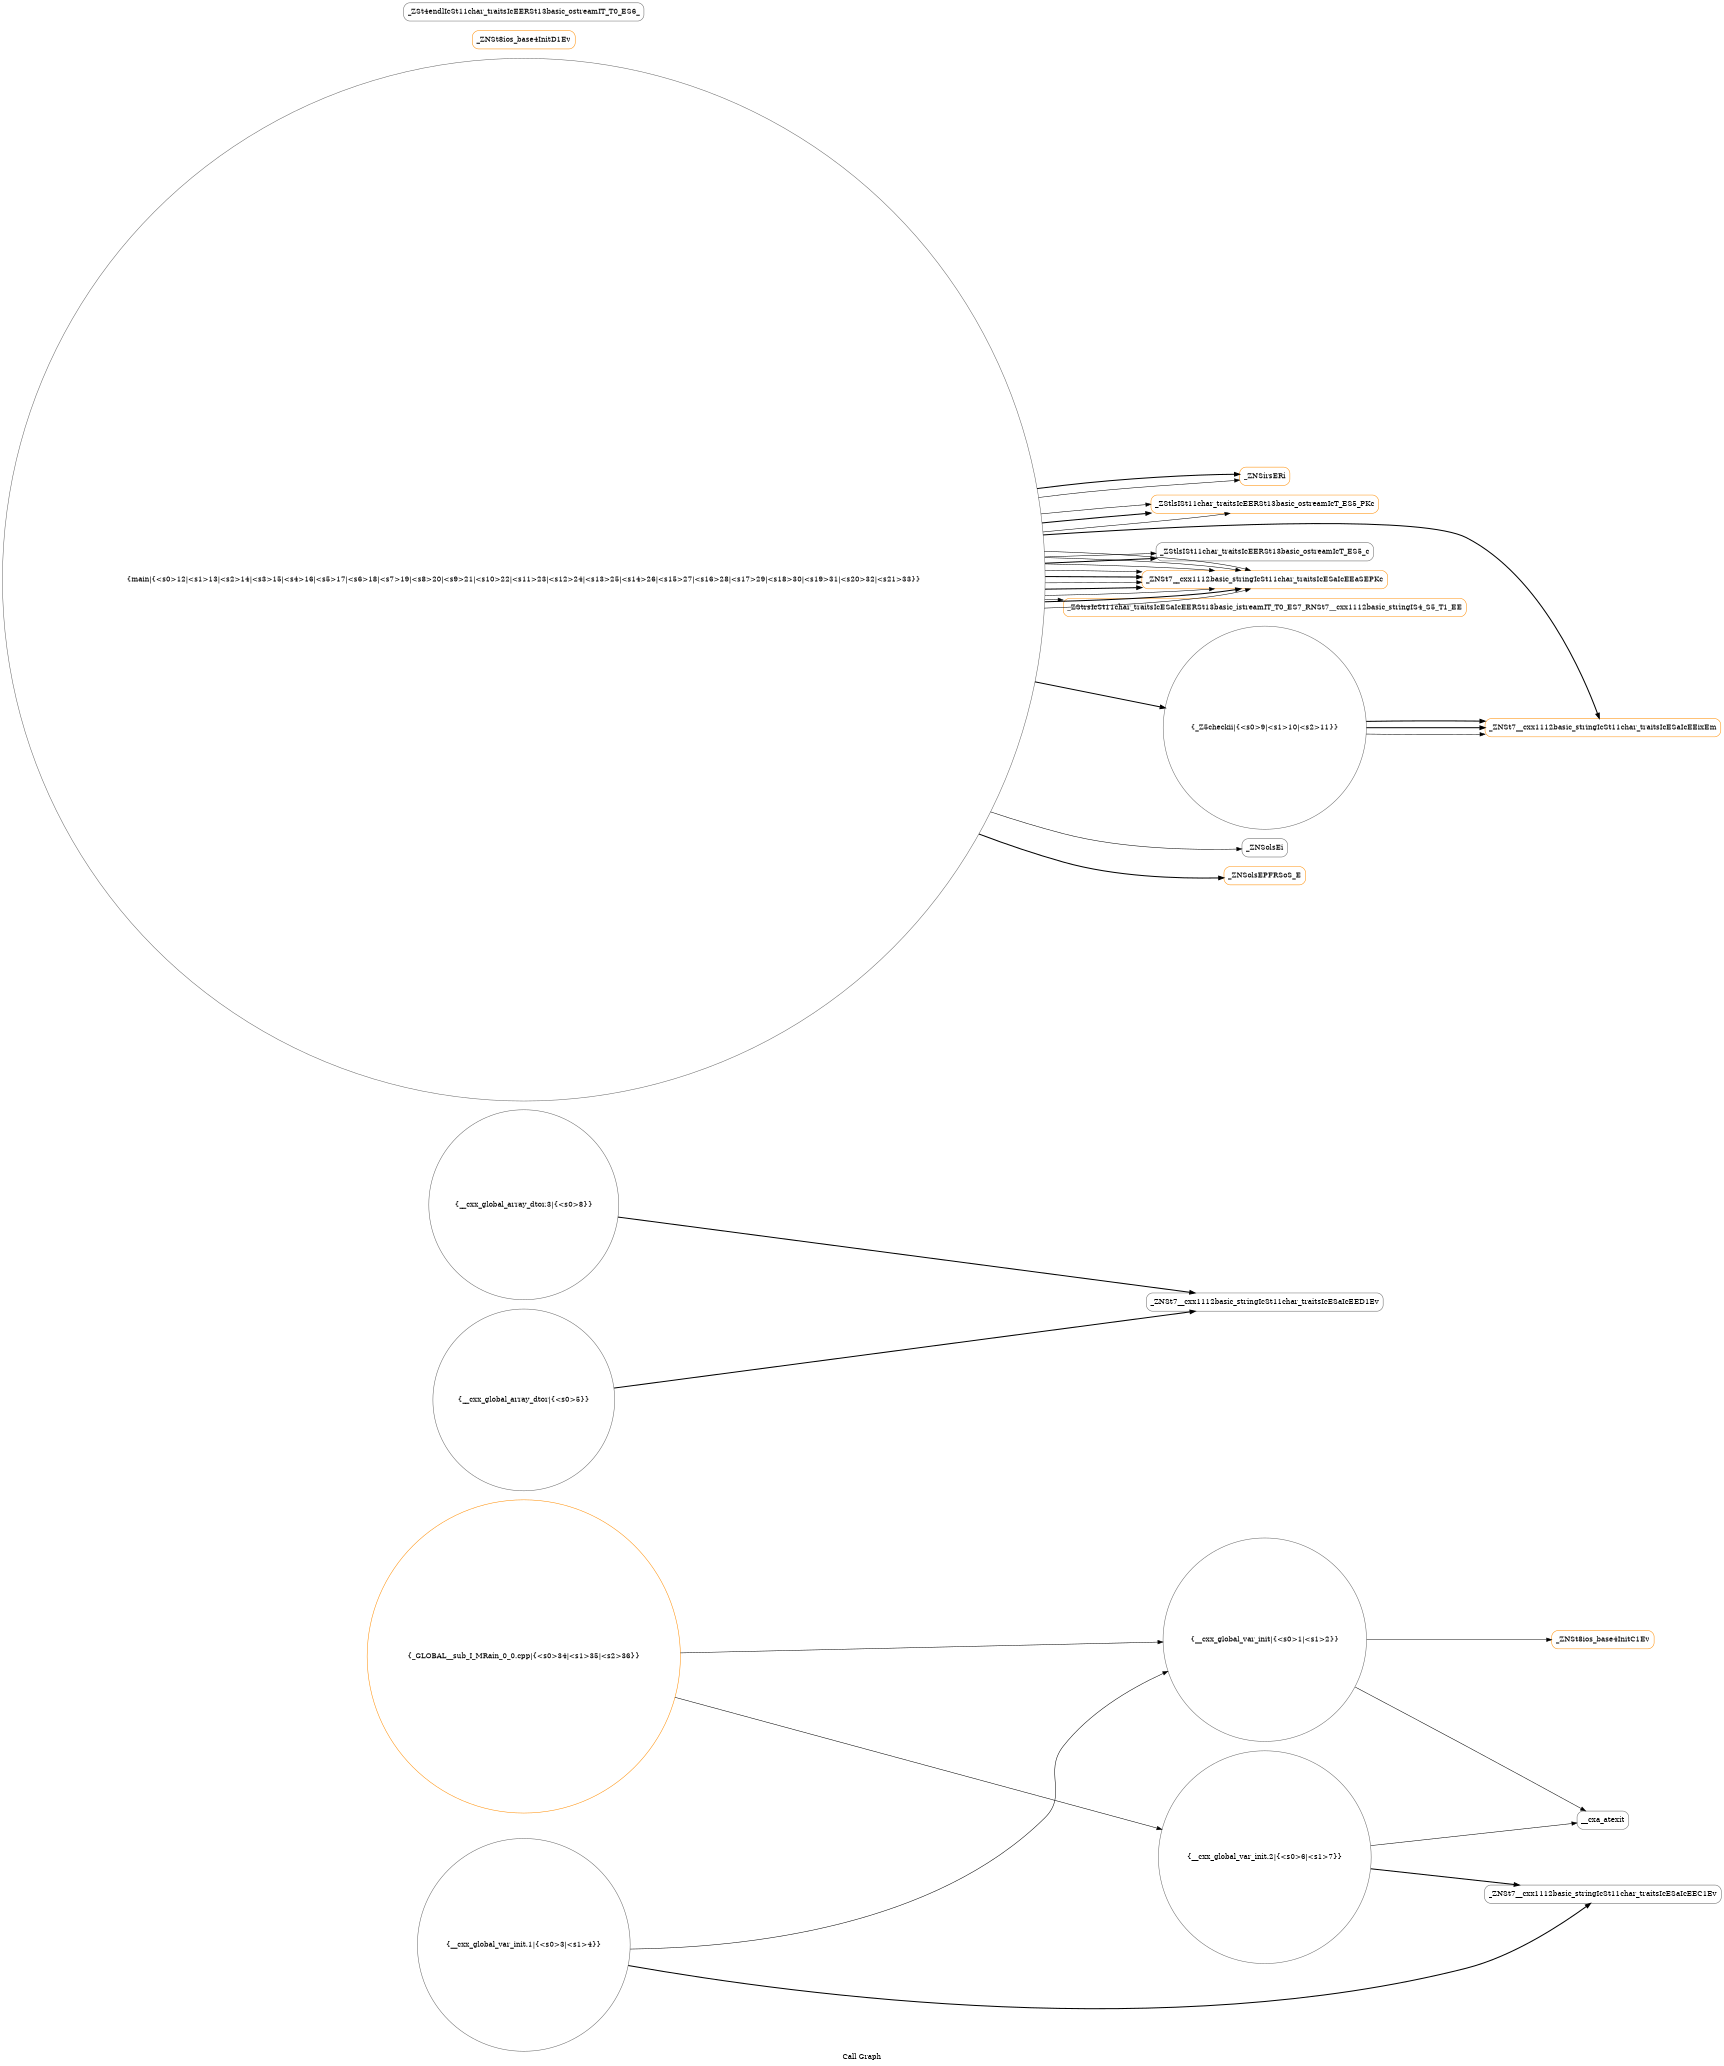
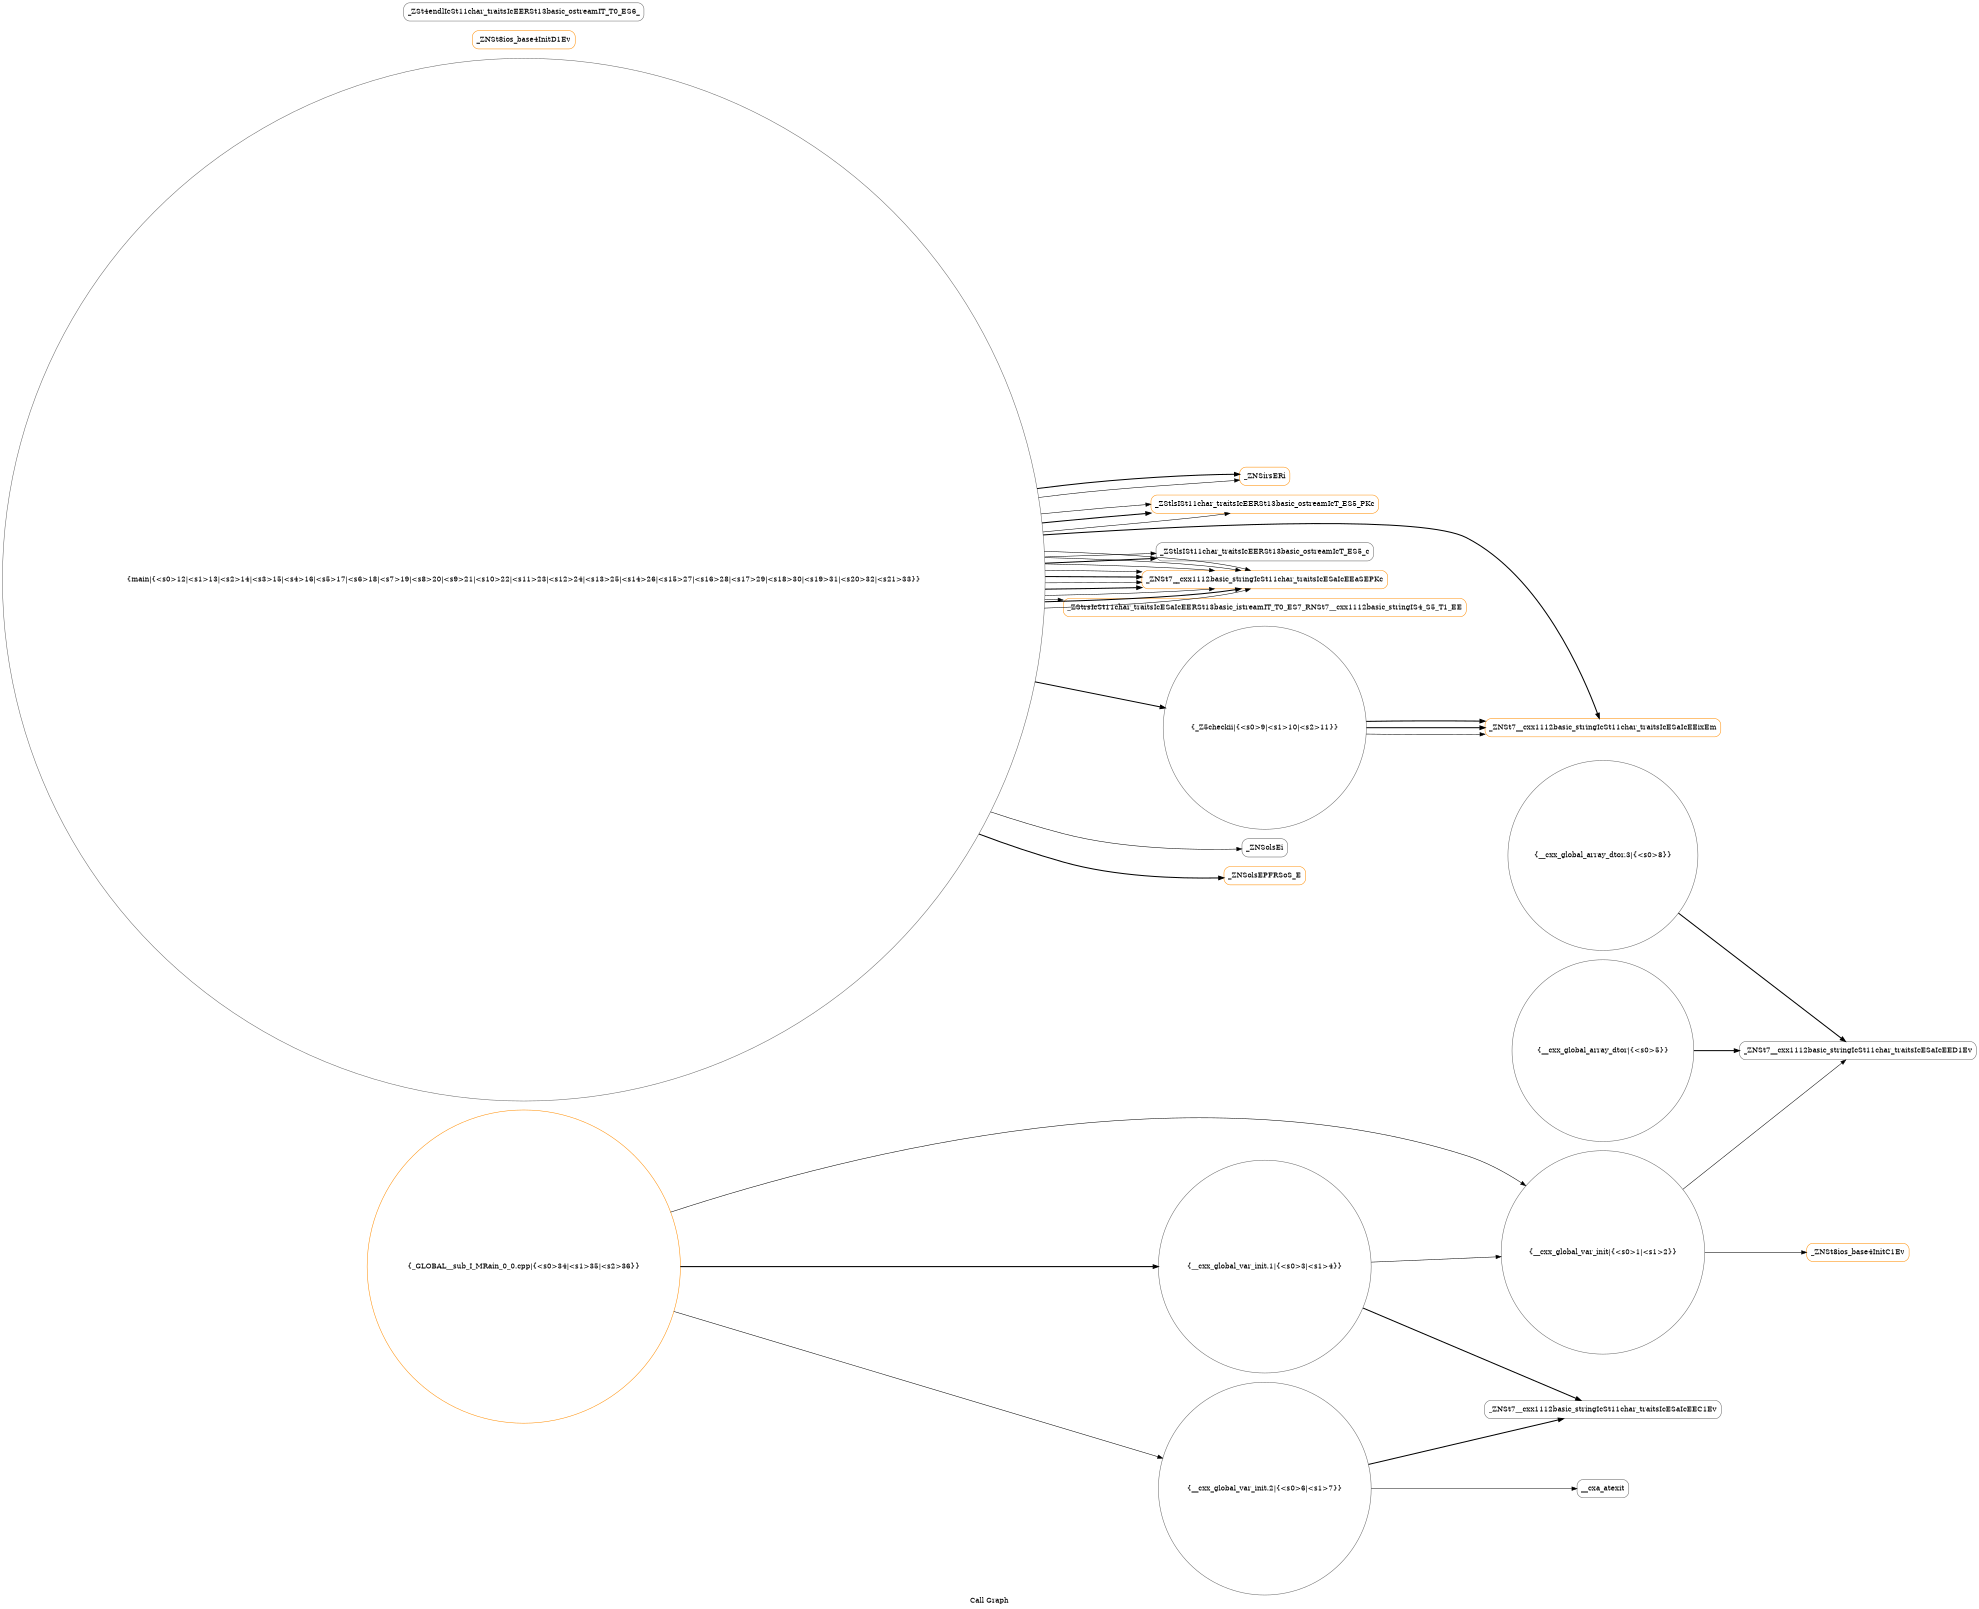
edge "{_GLOBAL__sub_I_MRain_0_0.cpp|{<s0>34|<s1>35|<s2>36}}" -> "{__cxx_global_var_init.1|{<s0>3|<s1>4}}": added
edge "{__cxx_global_var_init|{<s0>1|<s1>2}}" -> "__cxa_atexit": now "{__cxx_global_var_init|{<s0>1|<s1>2}}" -> "_ZNSt7__cxx1112basic_stringIcSt11char_traitsIcESaIcEED1Ev"
